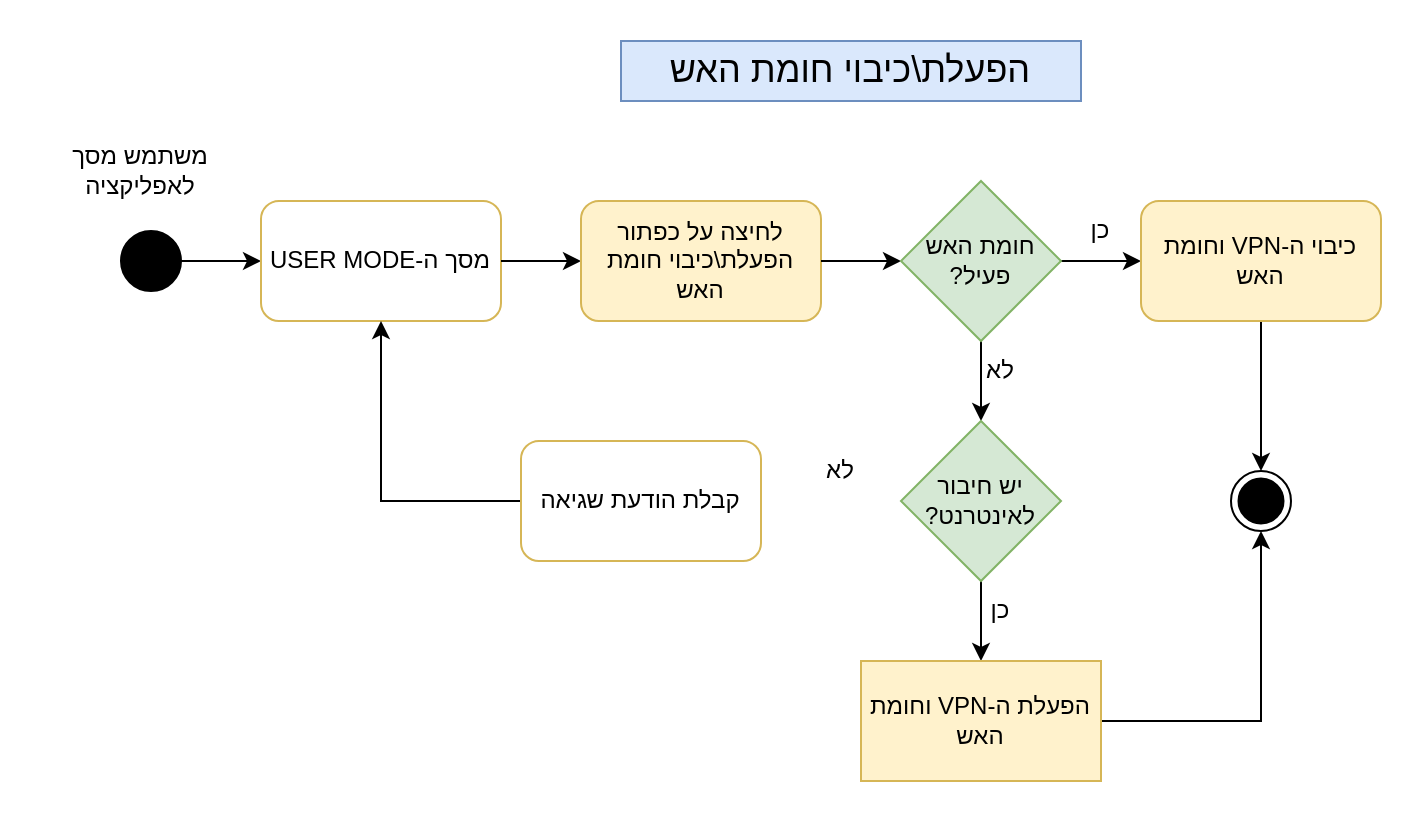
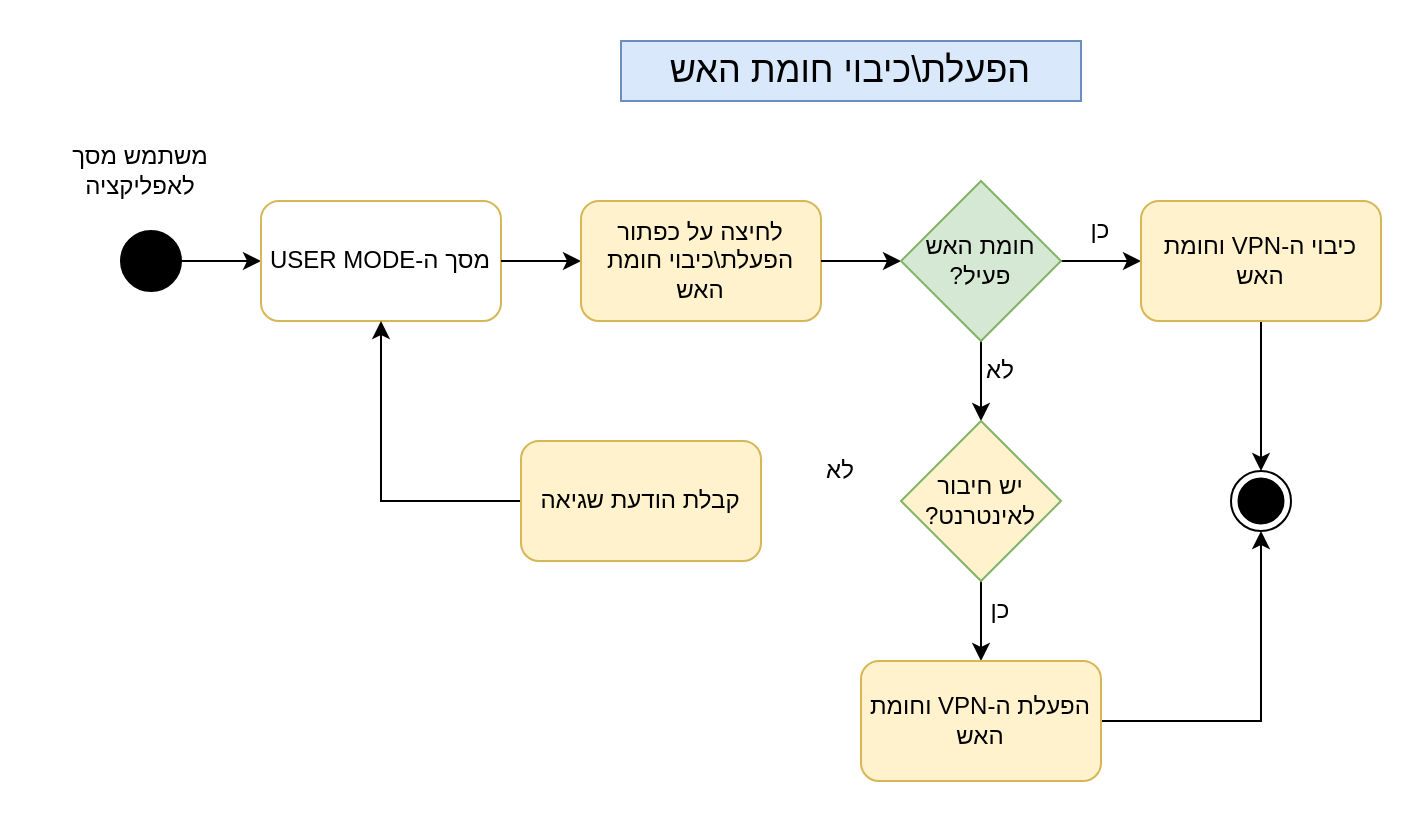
node "קבלת הודעת שגיאה": fillcolor #ffffff -> #fff2cc
node "יש חיבור לאינטרנט?": fillcolor #d5e8d4 -> #fff2cc
node "הפעלת ה-VPN וחומת האש": shape rectangle -> rounded rectangle
